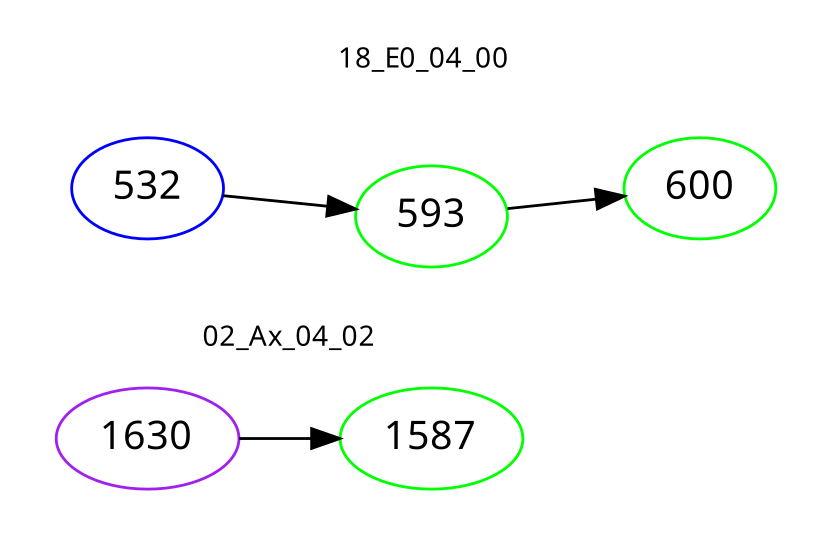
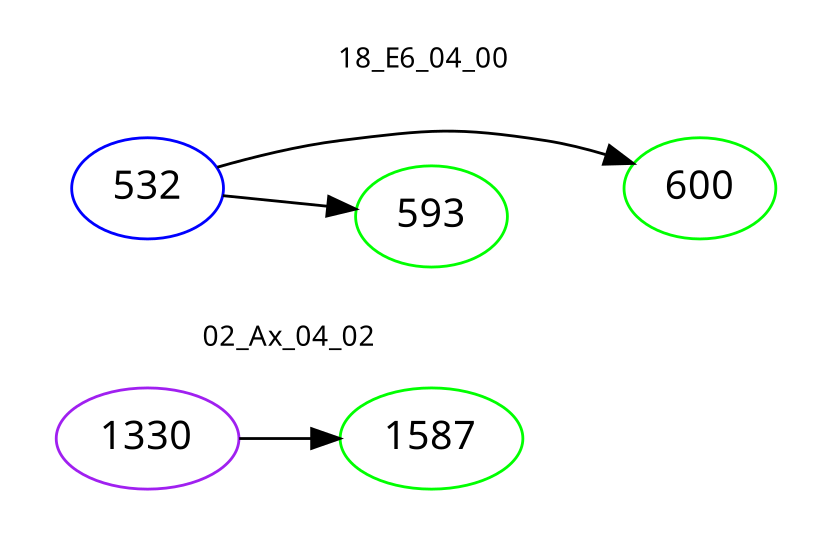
cluster "18_E0_04_00": label "18_E0_04_00" -> "18_E6_04_00"
edge "593" -> "600": now "532" -> "600"
node "1630": label "1630" -> "1330"
